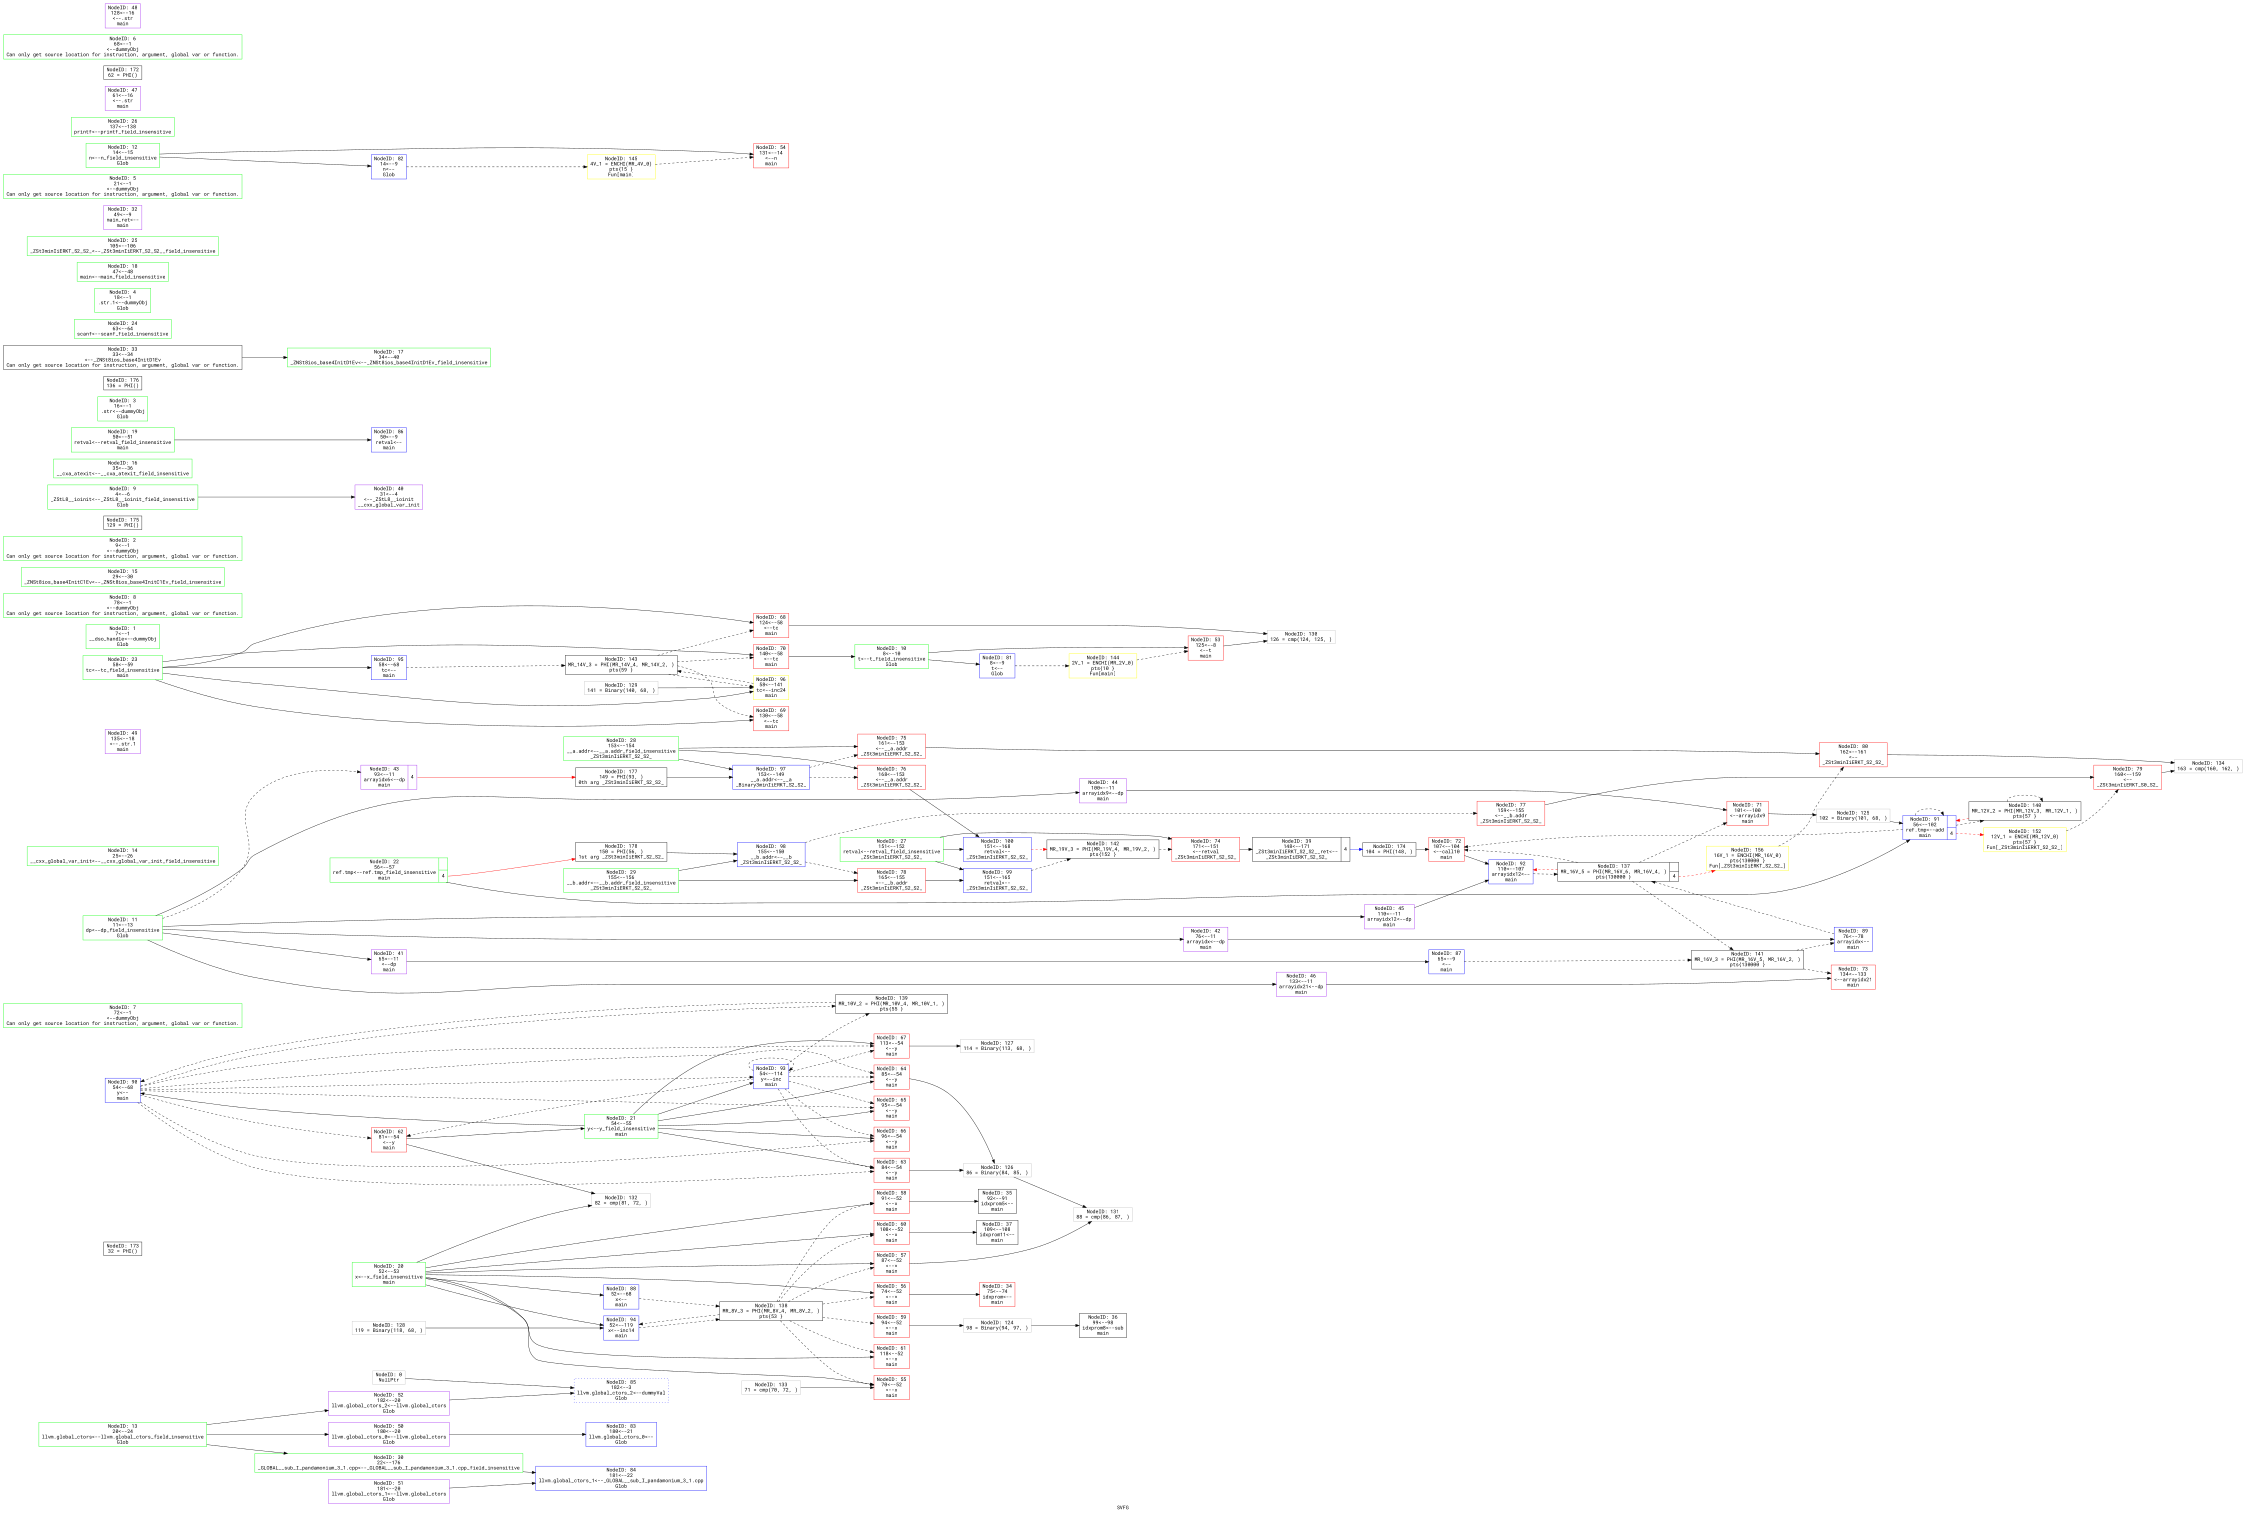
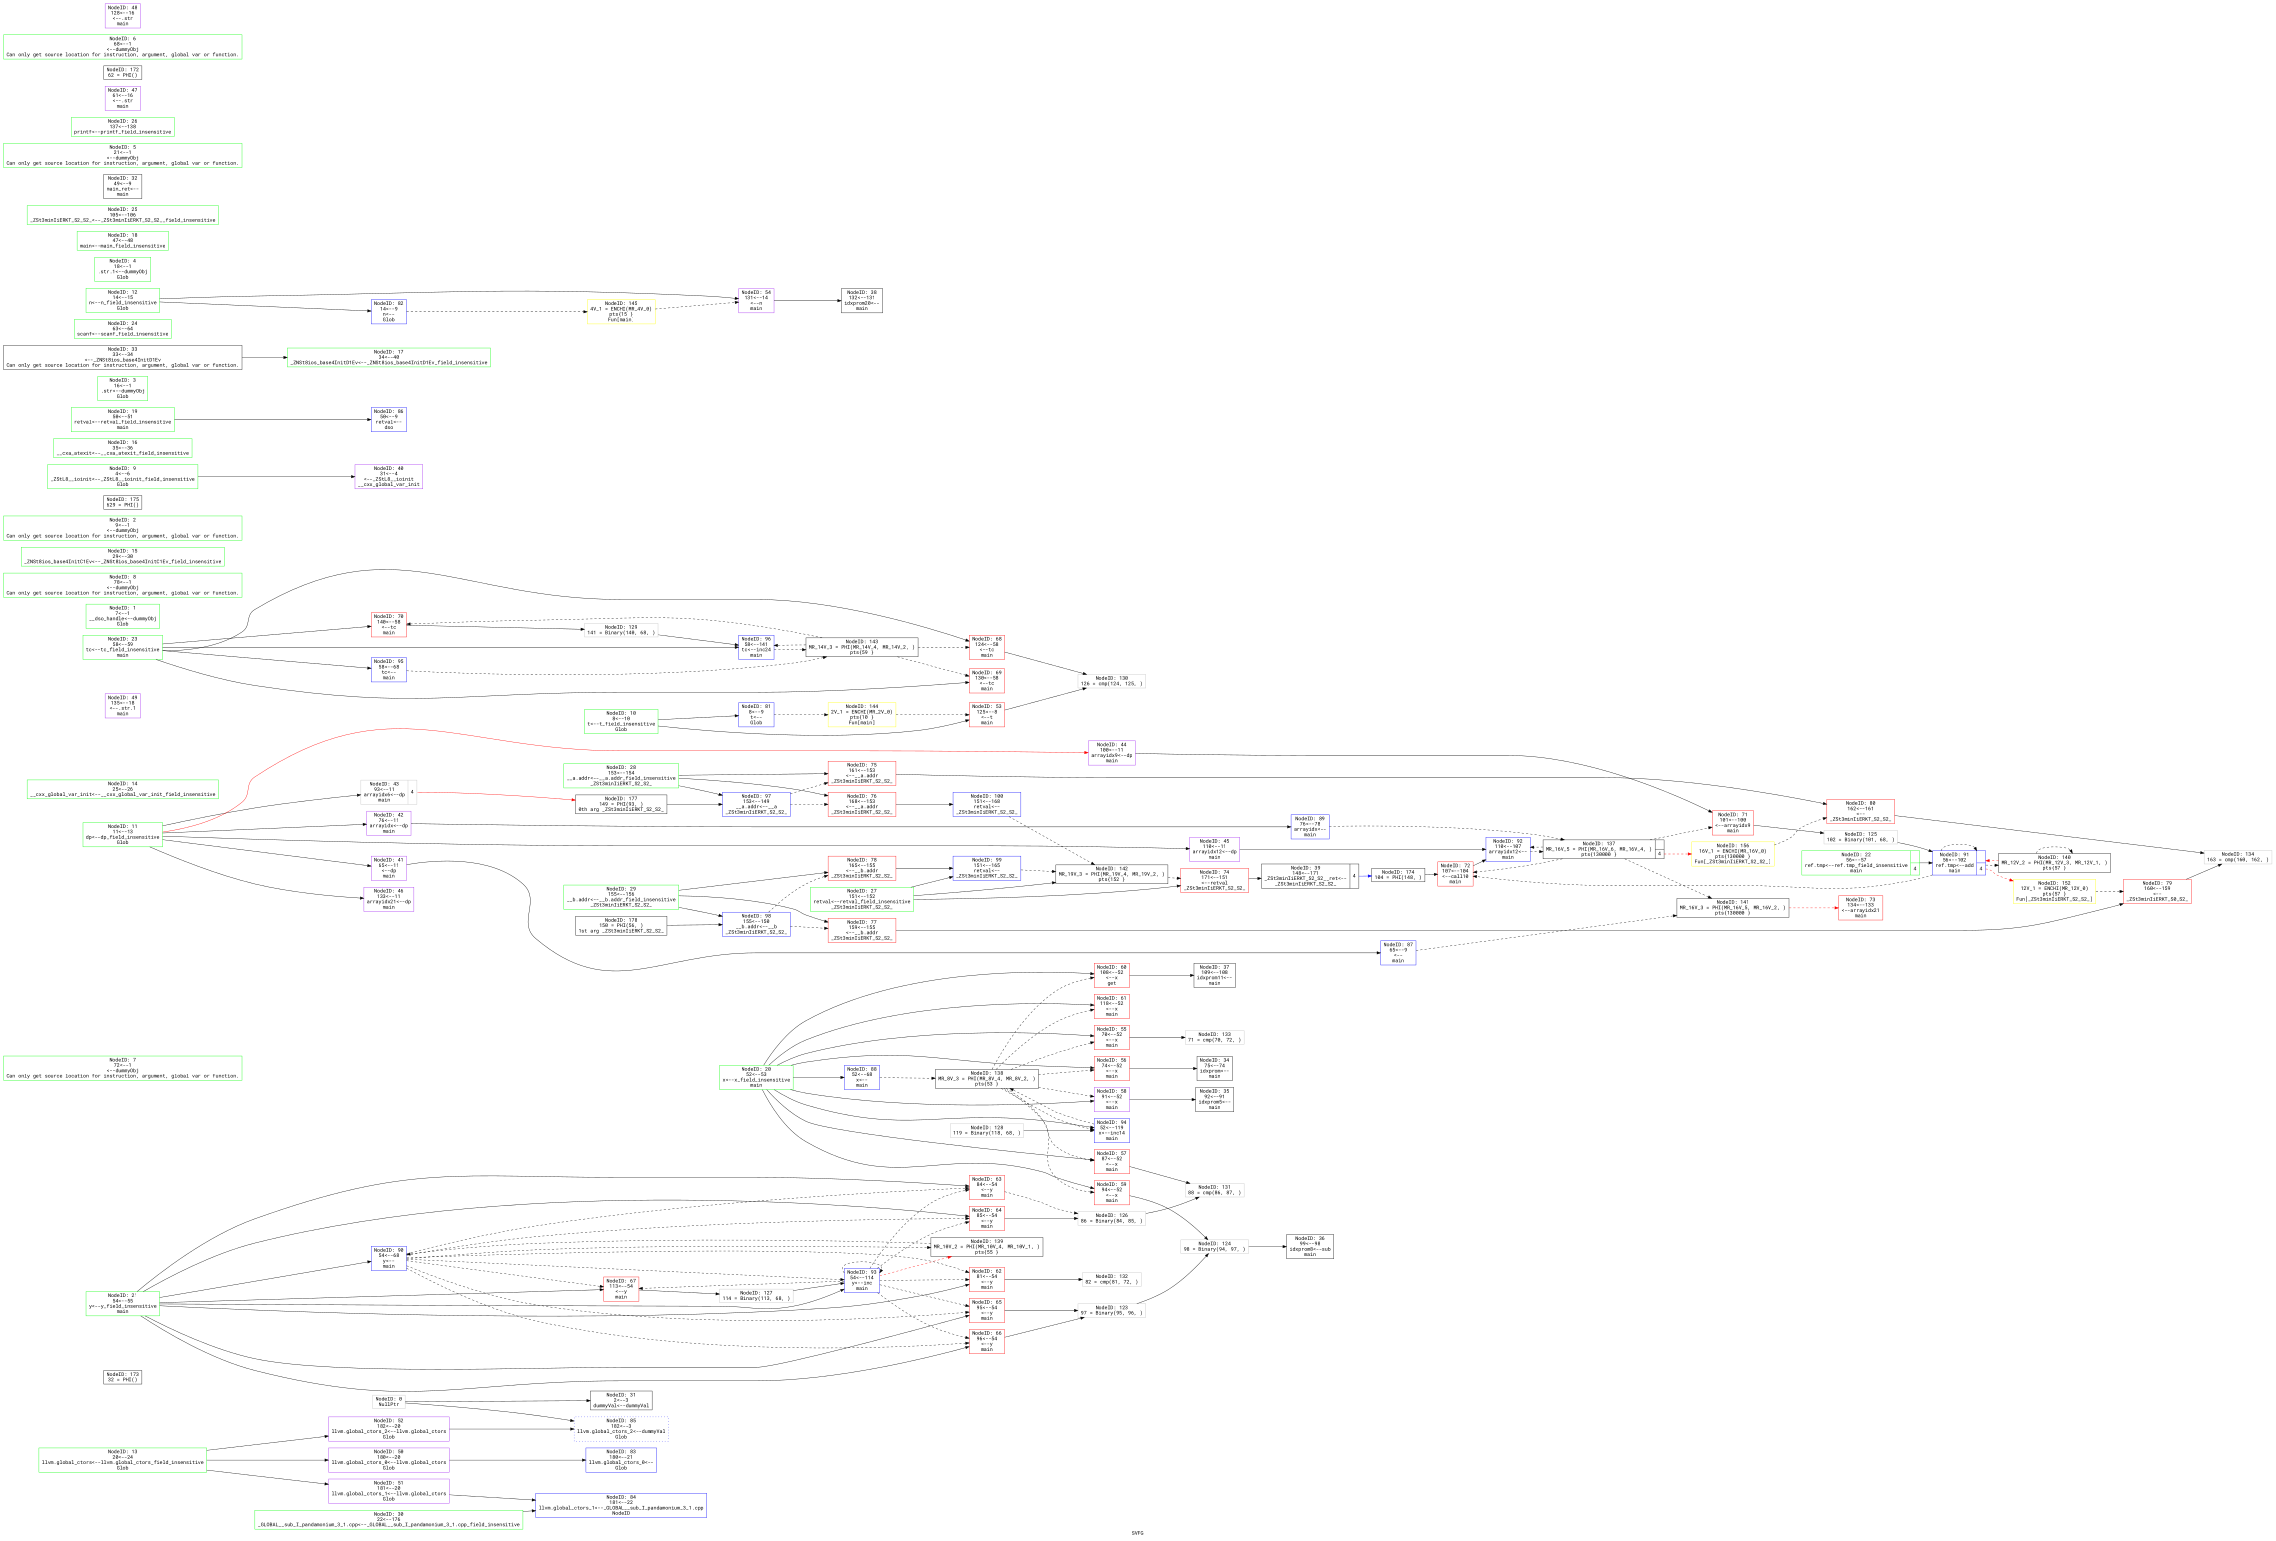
node "NodeID: 54": color red -> purple
node "NodeID: 32": color purple -> black
node "NodeID: 38": added
node "NodeID: 176": removed
node "NodeID: 86": text "main" -> "dso"
node "NodeID: 175": text "129 = PHI()" -> "629 = PHI()"
edge "NodeID: 70" -> "NodeID: 10": now "NodeID: 70" -> "NodeID: 129"
node "NodeID: 96": color yellow -> blue
node "NodeID: 43": color purple -> grey
node "NodeID: 97": text "_Binary3minIiERKT_S2_S2_" -> "_ZSt3minIiERKT_S2_S2_"
edge "NodeID: 11" -> "NodeID: 44": color black -> red
edge "NodeID: 11" -> "NodeID: 43": style dashed -> solid
edge "NodeID: 27" -> "NodeID: 100": now "NodeID: 27" -> "NodeID: 142"
edge "NodeID: 100" -> "NodeID: 142": color red -> black
edge "NodeID: 22" -> "NodeID: 178": removed
edge "NodeID: 137" -> "NodeID: 92": color red -> black
edge "NodeID: 29" -> "NodeID: 77": added
edge "NodeID: 141" -> "NodeID: 89": removed
edge "NodeID: 141" -> "NodeID: 73": color black -> red
edge "NodeID: 46" -> "NodeID: 73": removed
edge "NodeID: 93" -> "NodeID: 139": color black -> red
edge "NodeID: 62" -> "NodeID: 21": reversed
edge "NodeID: 63" -> "NodeID: 126": style solid -> dashed
node "NodeID: 58": color red -> purple
edge "NodeID: 20" -> "NodeID: 132": now "NodeID: 20" -> "NodeID: 59"
node "NodeID: 60": text "main" -> "get"
edge "NodeID: 127" -> "NodeID: 93": added
node "NodeID: 34": color red -> black
node "NodeID: 123": added
edge "NodeID: 133" -> "NodeID: 55": reversed
node "NodeID: 31": added
edge "NodeID: 13" -> "NodeID: 30": now "NodeID: 13" -> "NodeID: 51"
node "NodeID: 84": text "Glob" -> "NodeID"
